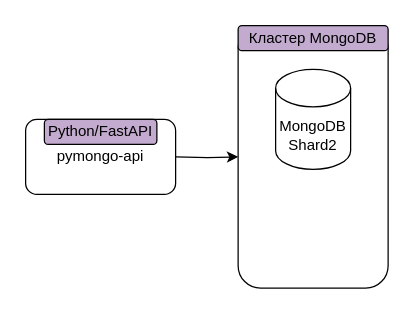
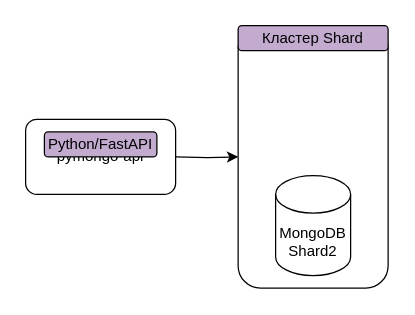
node "Кластер MongoDB": label "Кластер MongoDB" -> "Кластер Shard"
node "MongoDB Shard2": moved (313, 119) -> (313, 226)
node "Python/FastAPI": moved (101, 132) -> (101, 144)
